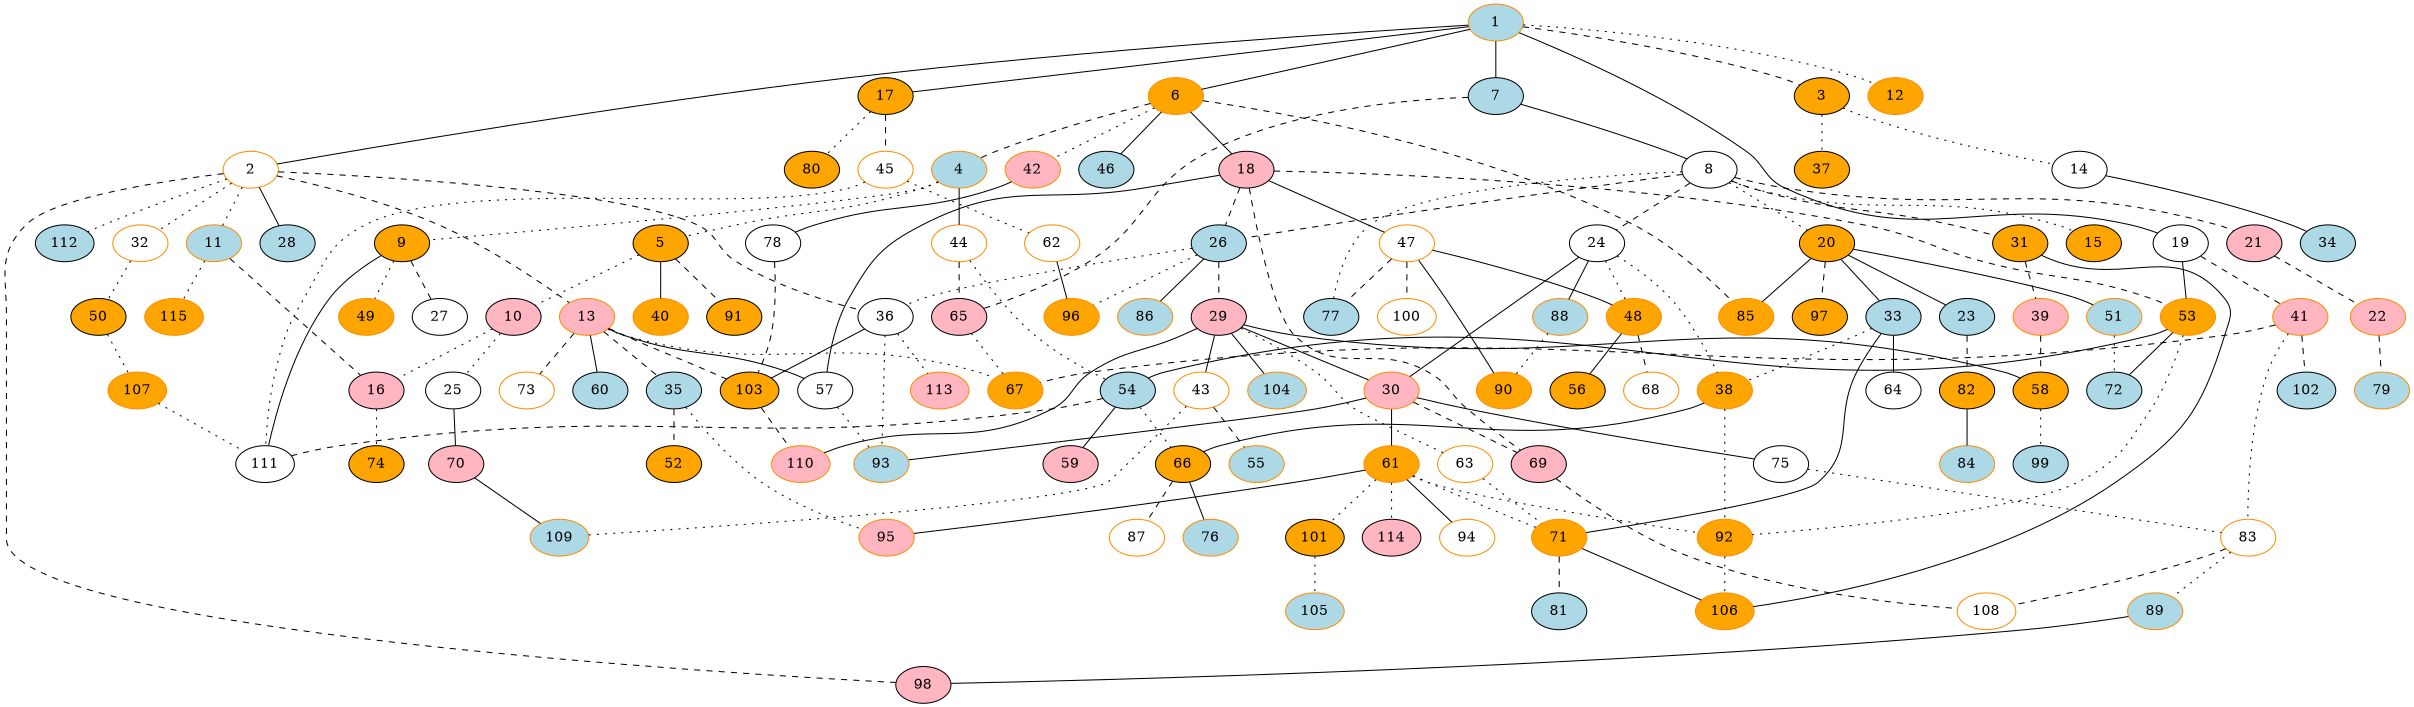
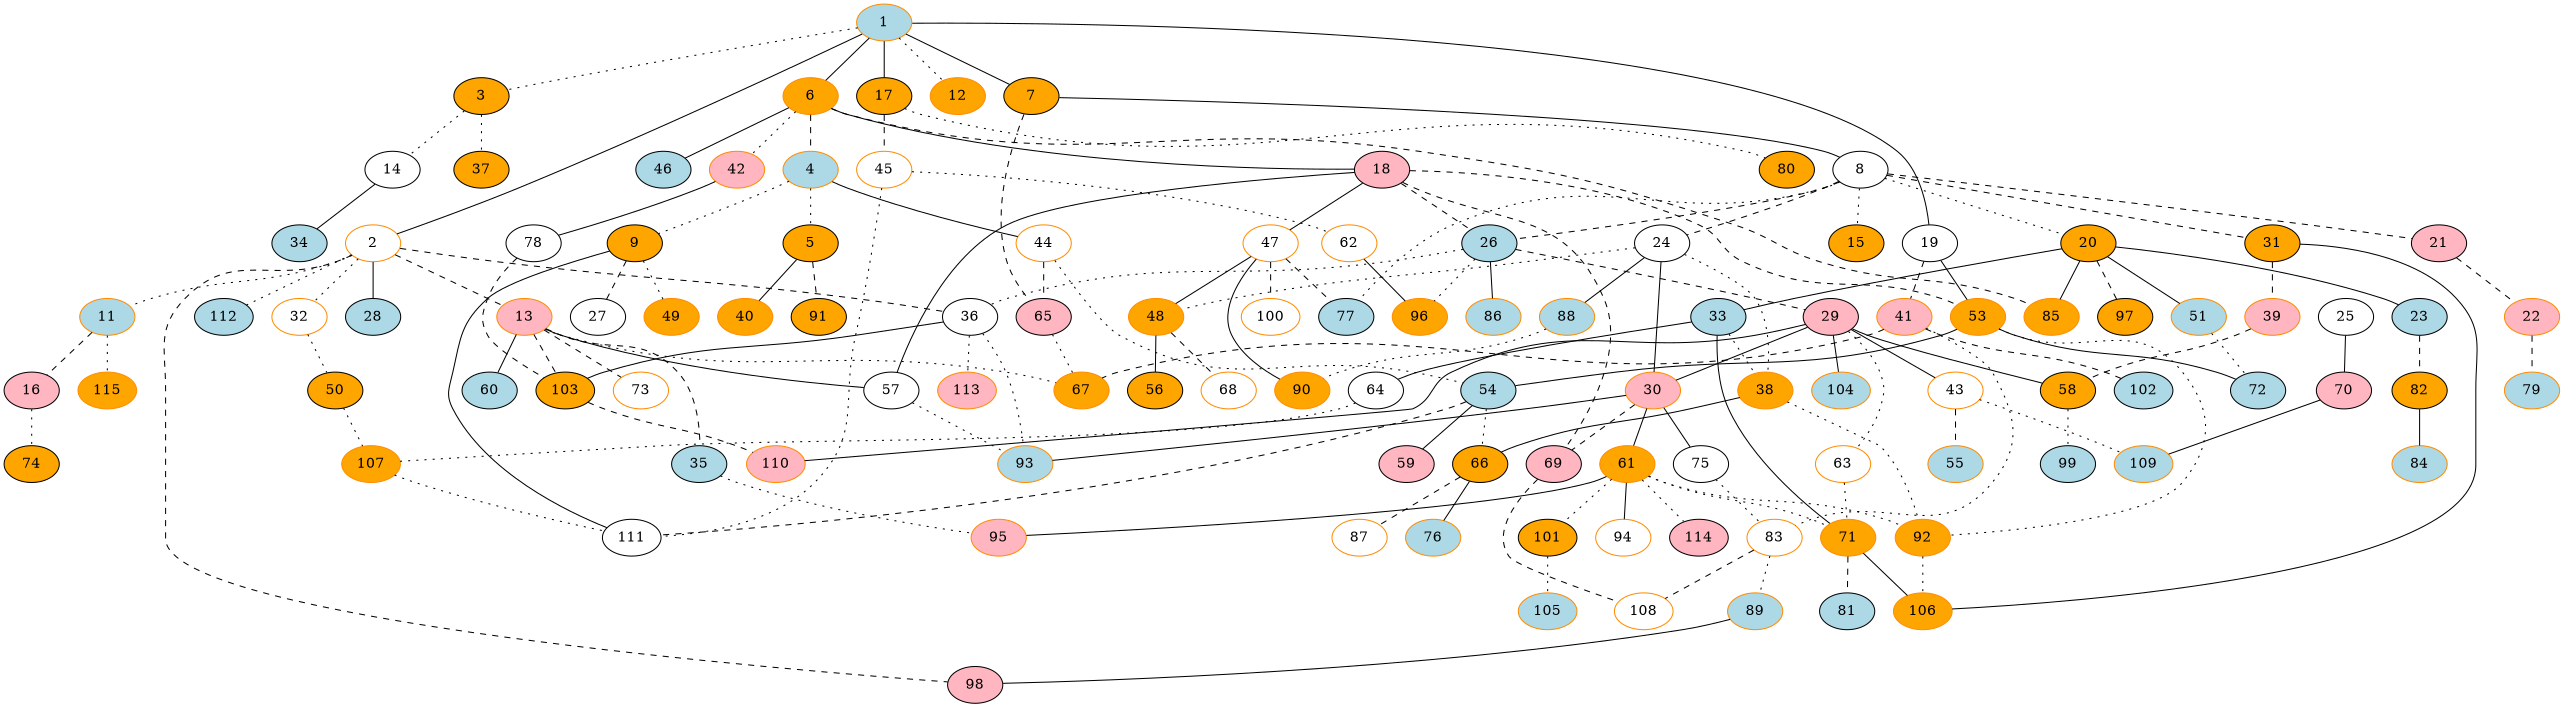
edge "1" -- "3": style dashed -> dotted
node "7": fillcolor lightblue -> orange
node "10": removed
edge "64" -- "107": added
node "52": removed
